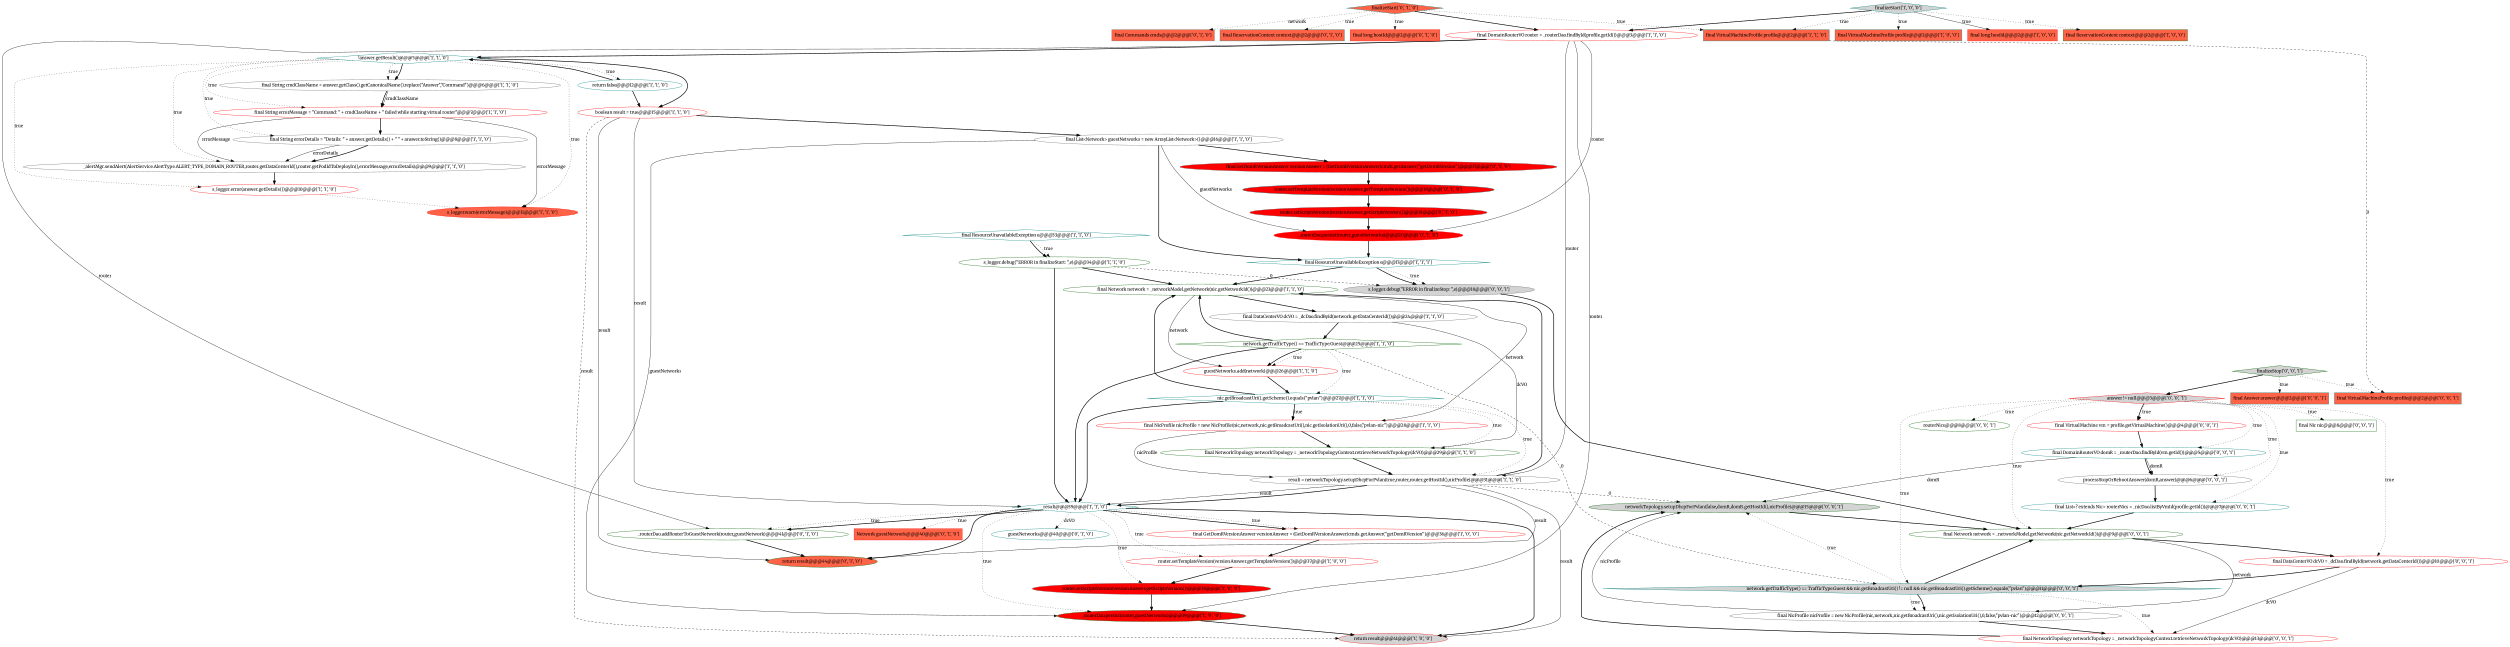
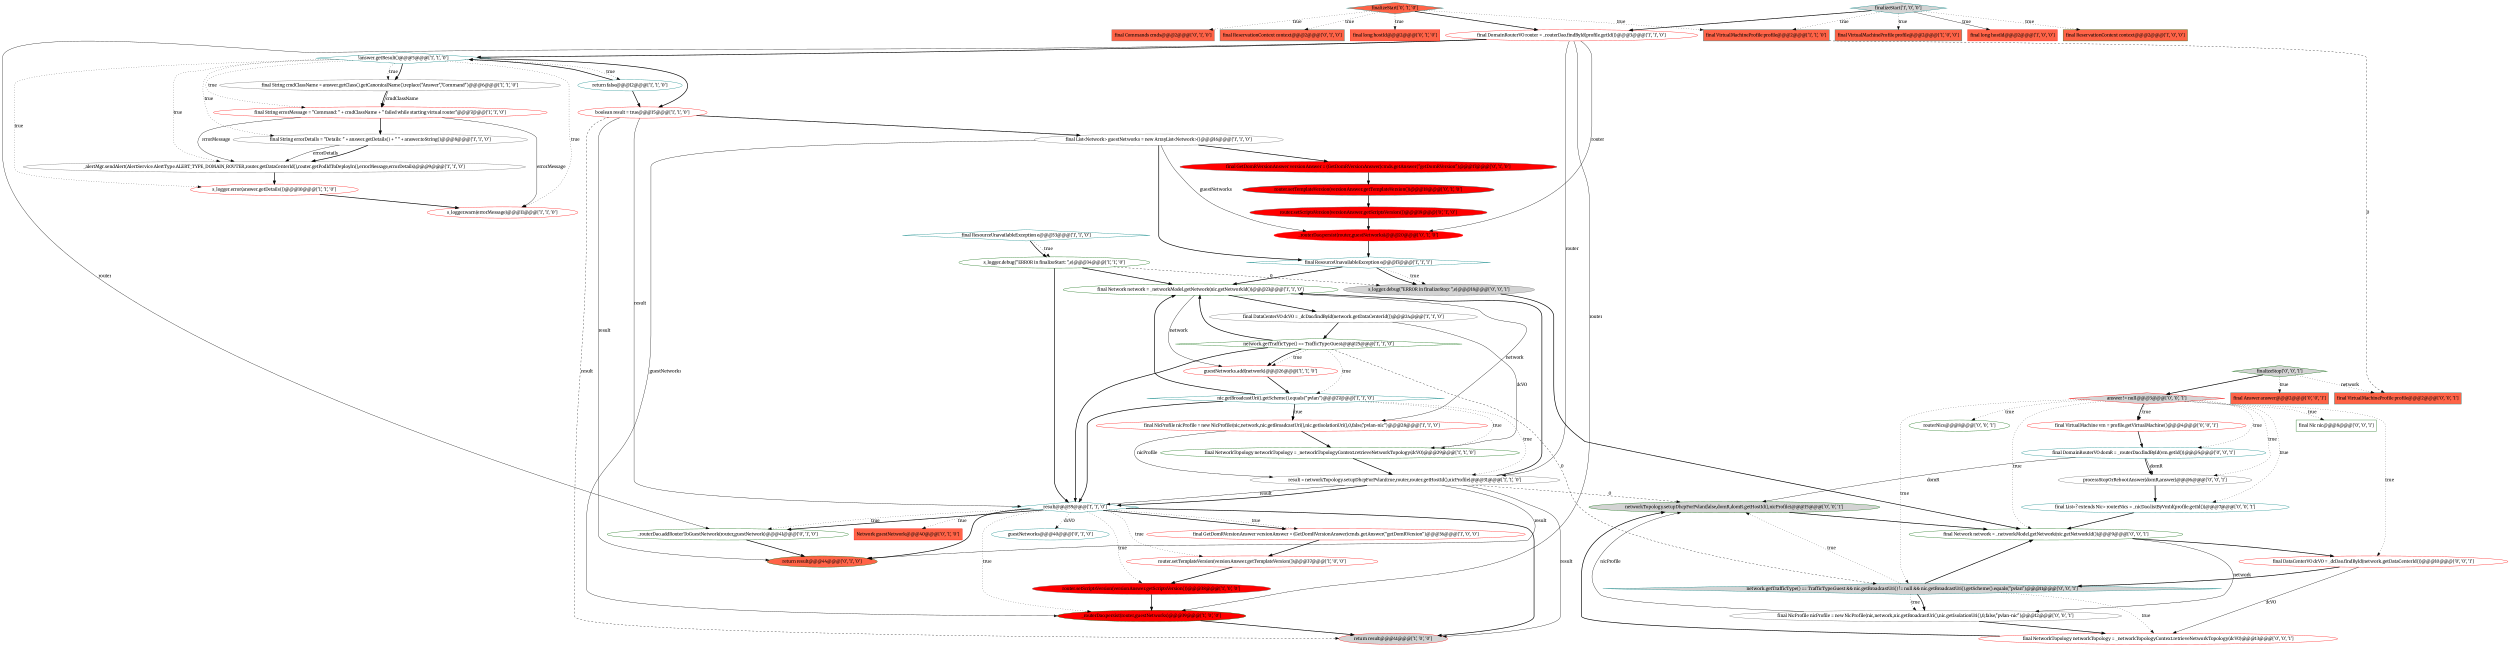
edge "finalizeStart['0', '1', '0']" -> "final Commands cmds@@@2@@@['0', '1', '0']": label "network" -> "true"
edge "s_logger.error(answer.getDetails())@@@10@@@['1', '1', '0']" -> "s_logger.warn(errorMessage)@@@11@@@['1', '1', '0']": style dotted -> bold
node "s_logger.warn(errorMessage)@@@11@@@['1', '1', '0']": fillcolor tomato -> white
edge "finalizeStop['0', '0', '1']" -> "final VirtualMachineProfile profile@@@2@@@['0', '0', '1']": label "true" -> "network"
